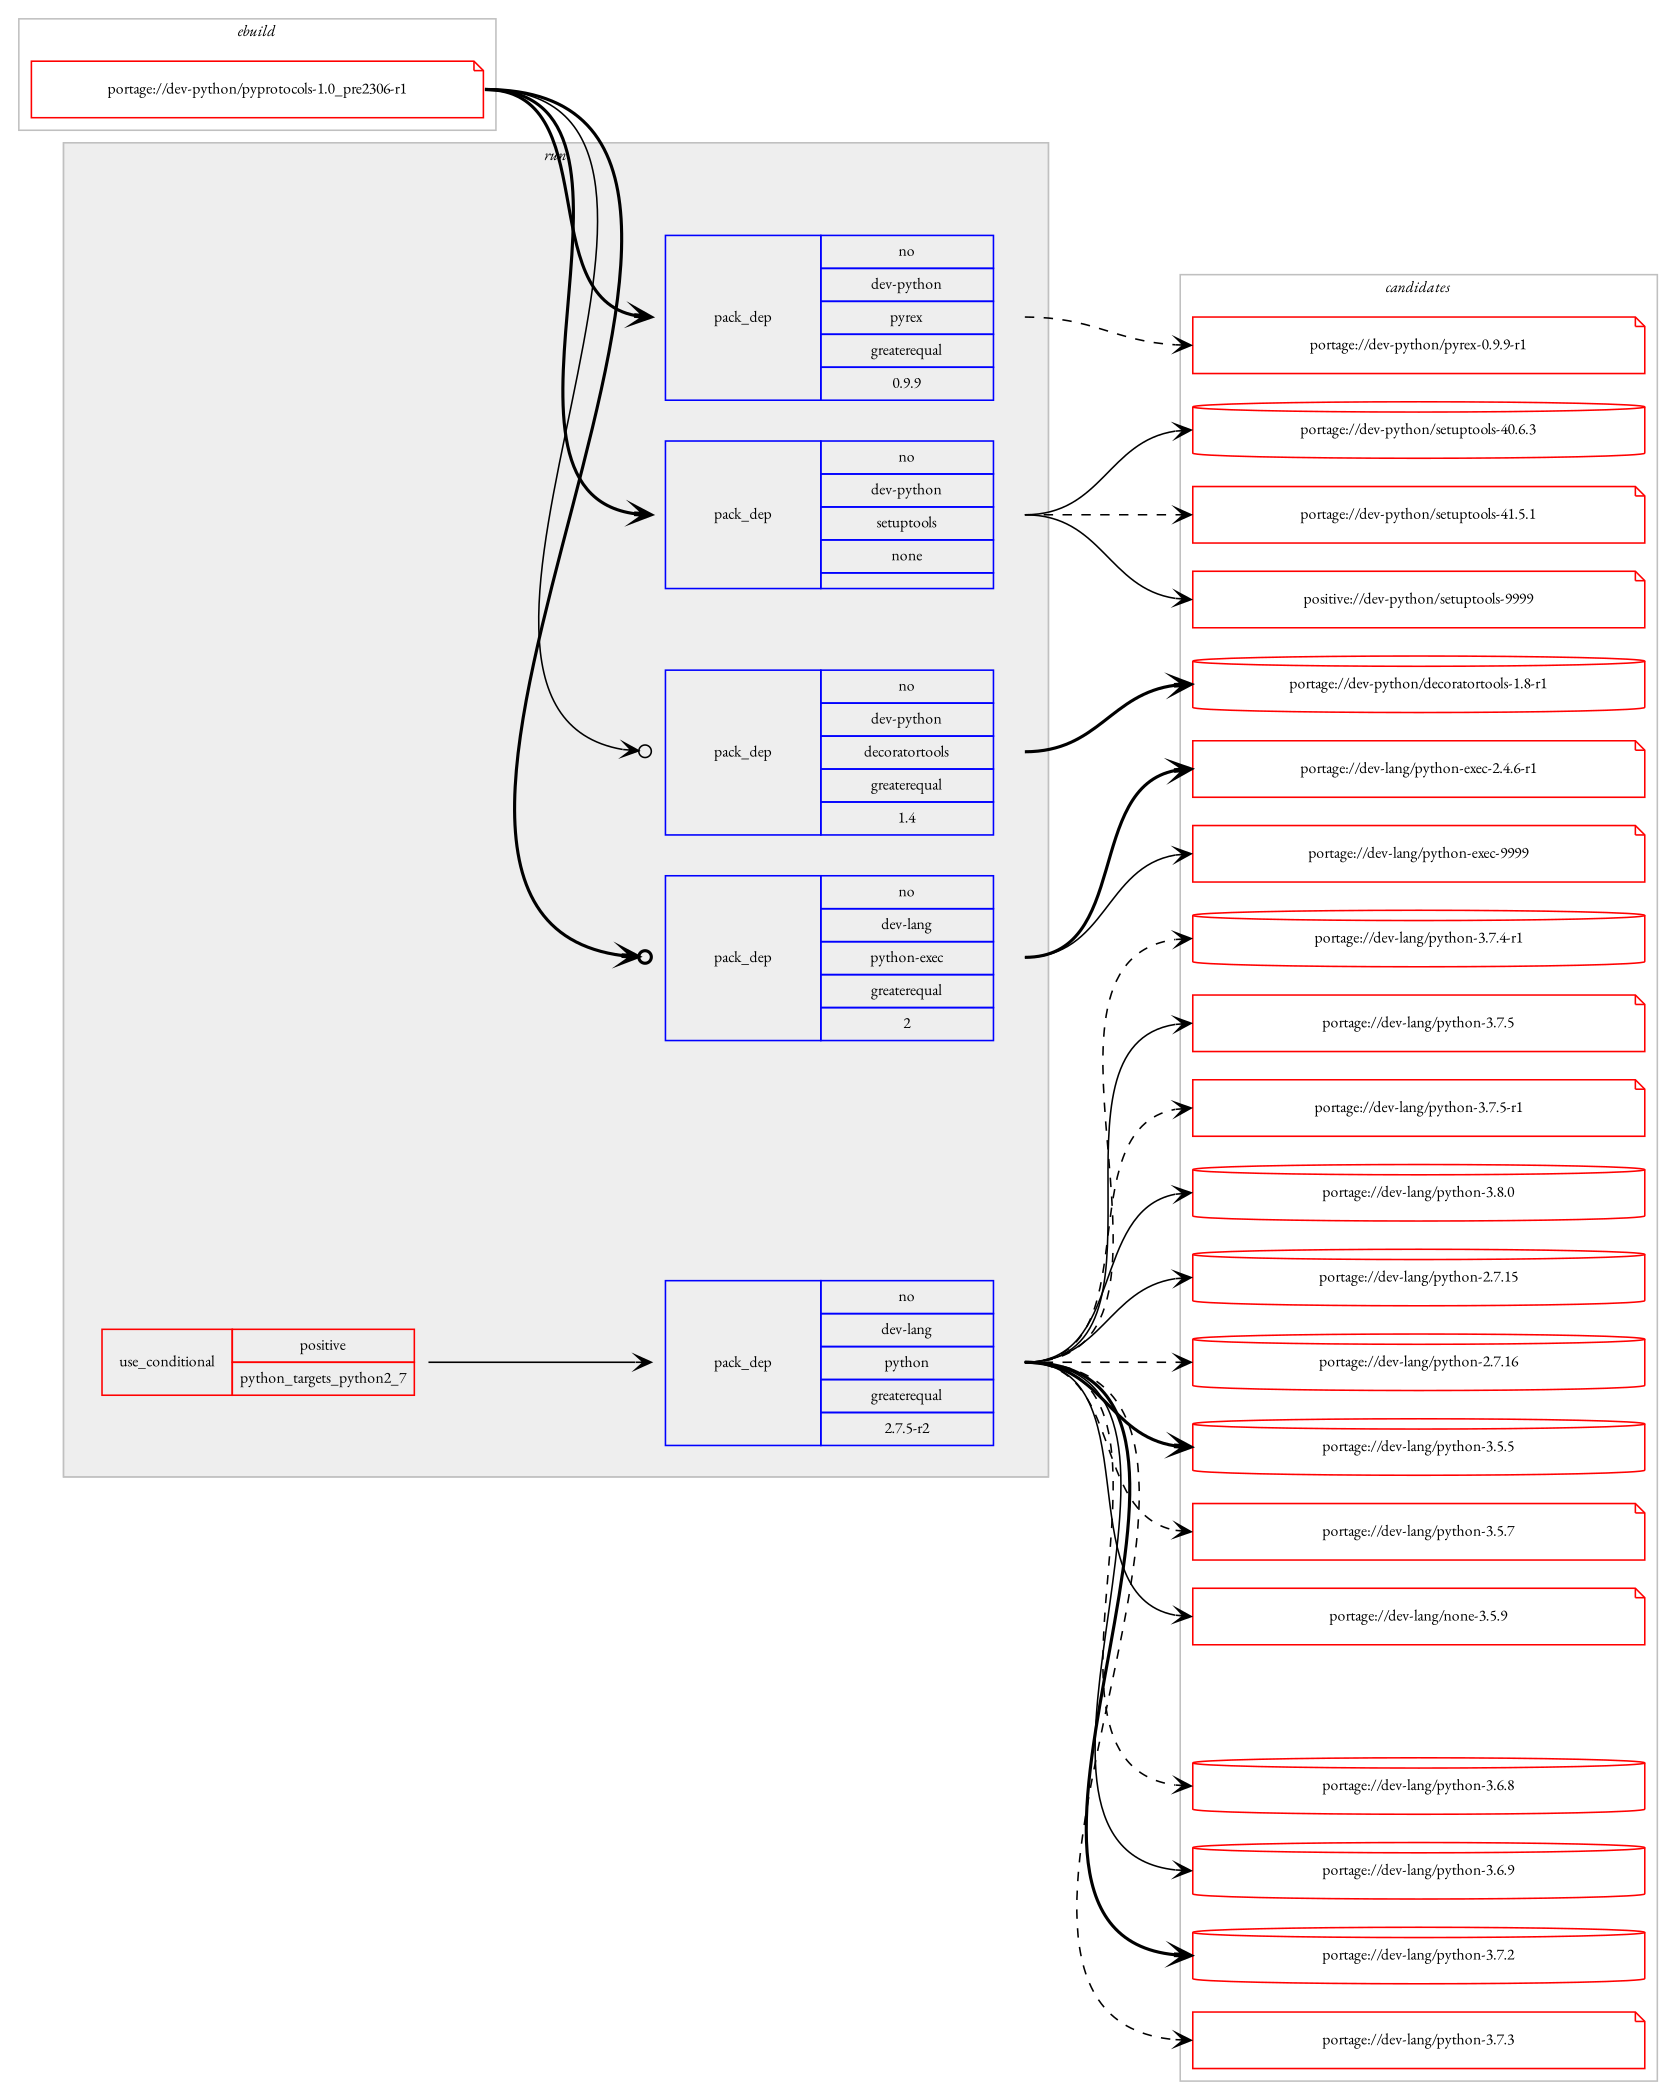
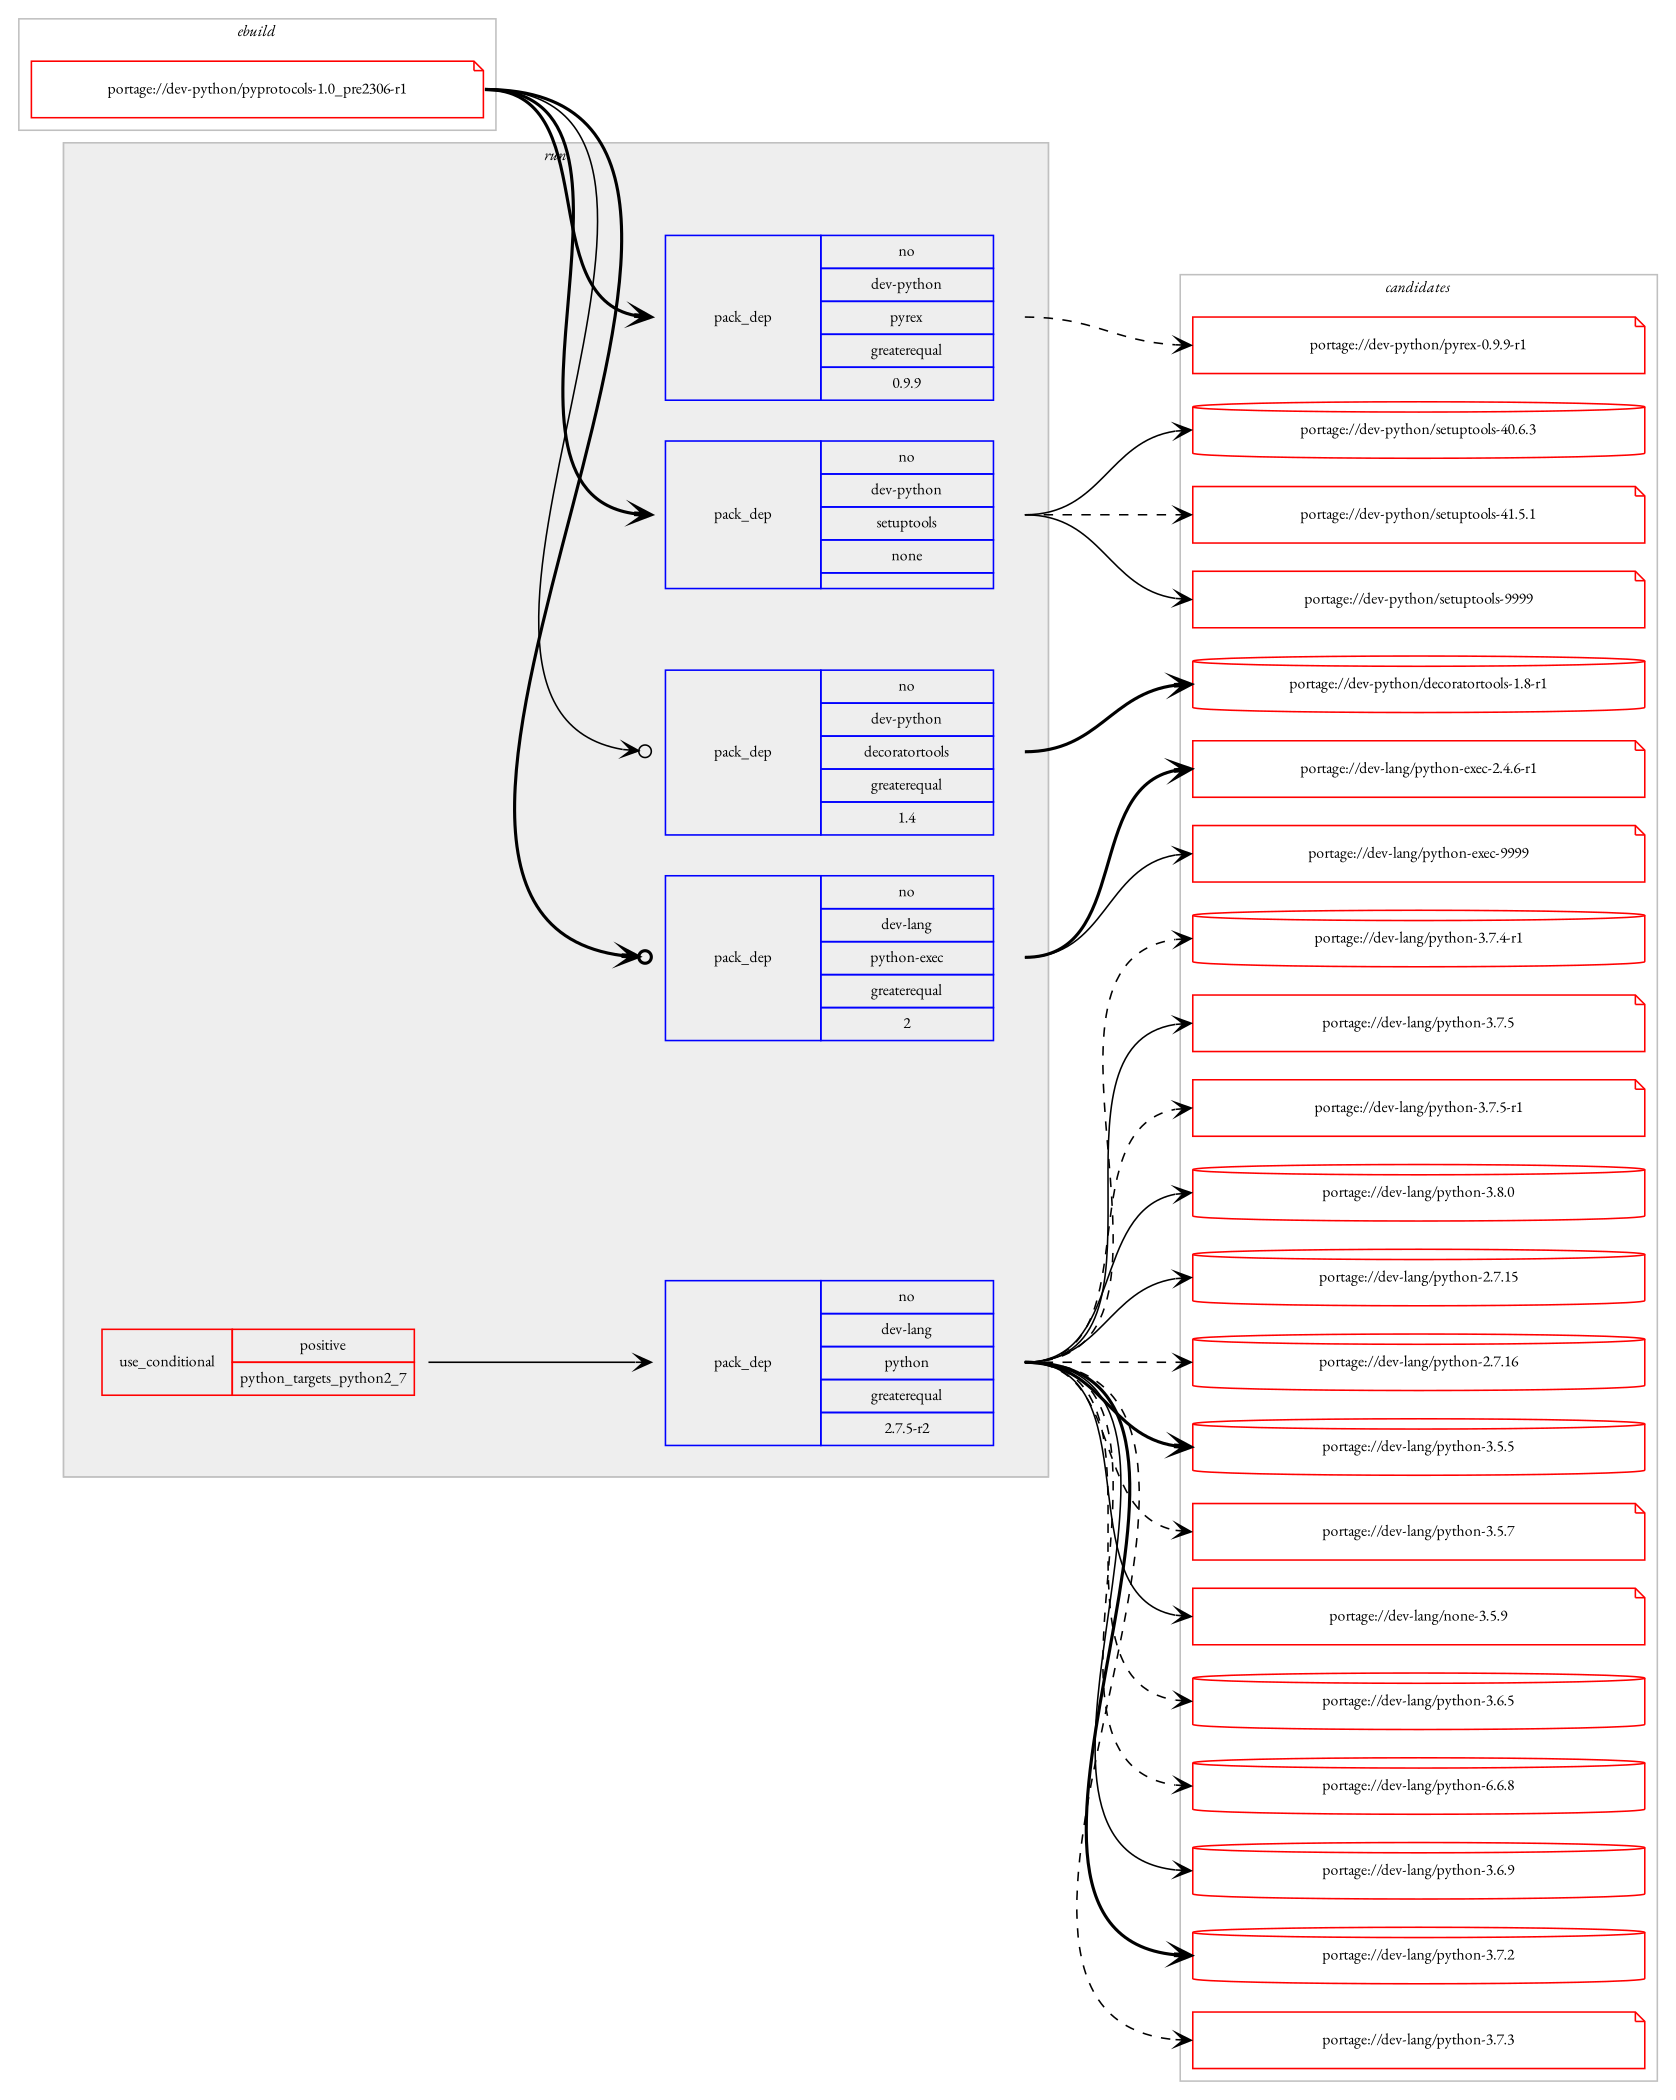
node "positive://dev-python/setuptools-9999": label "positive://dev-python/setuptools-9999" -> "portage://dev-python/setuptools-9999"
node "portage://dev-lang/python-3.6.5": added
node "portage://dev-lang/python-3.6.8": label "portage://dev-lang/python-3.6.8" -> "portage://dev-lang/python-6.6.8"
